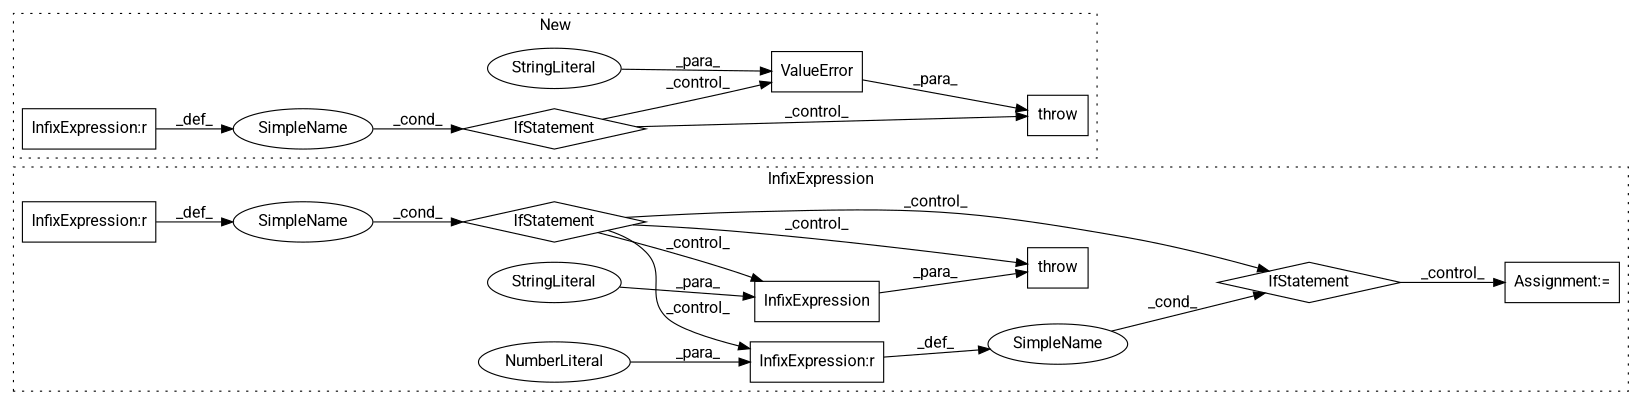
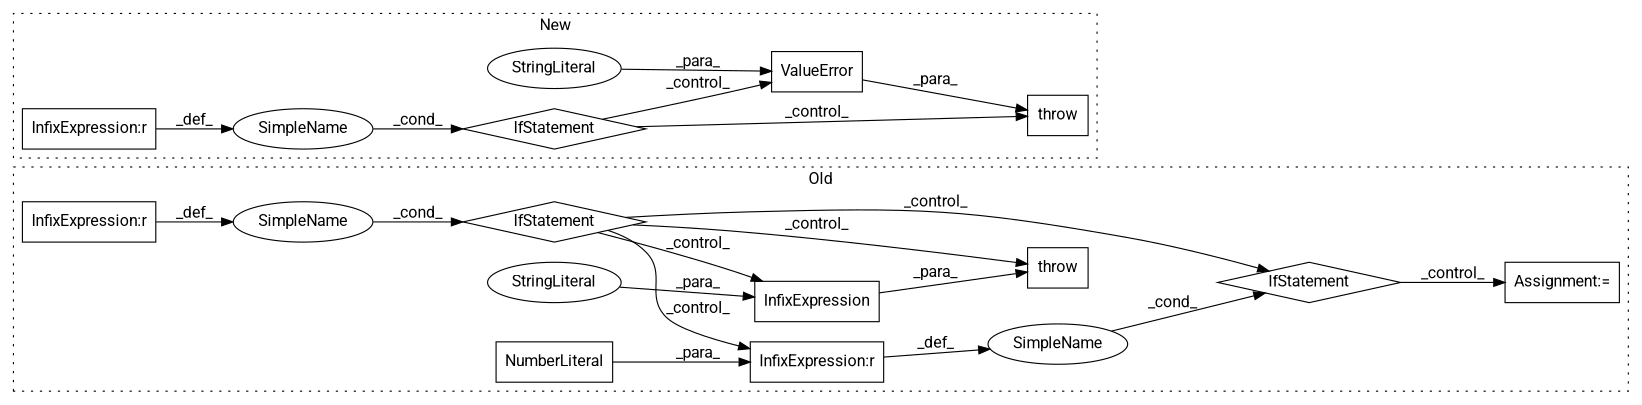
cluster "InfixExpression": label "InfixExpression" -> "Old"
node "NumberLiteral": shape ellipse -> box
